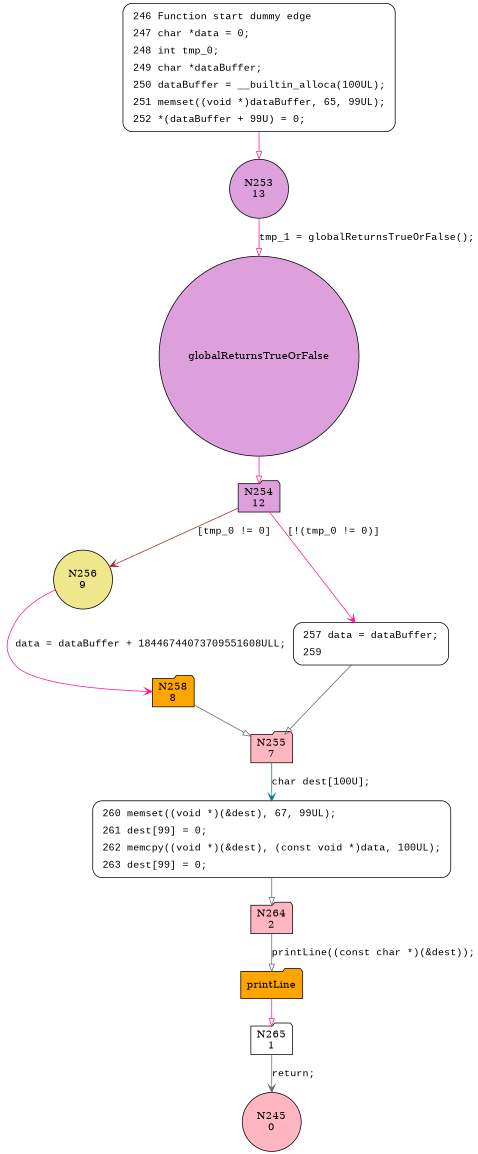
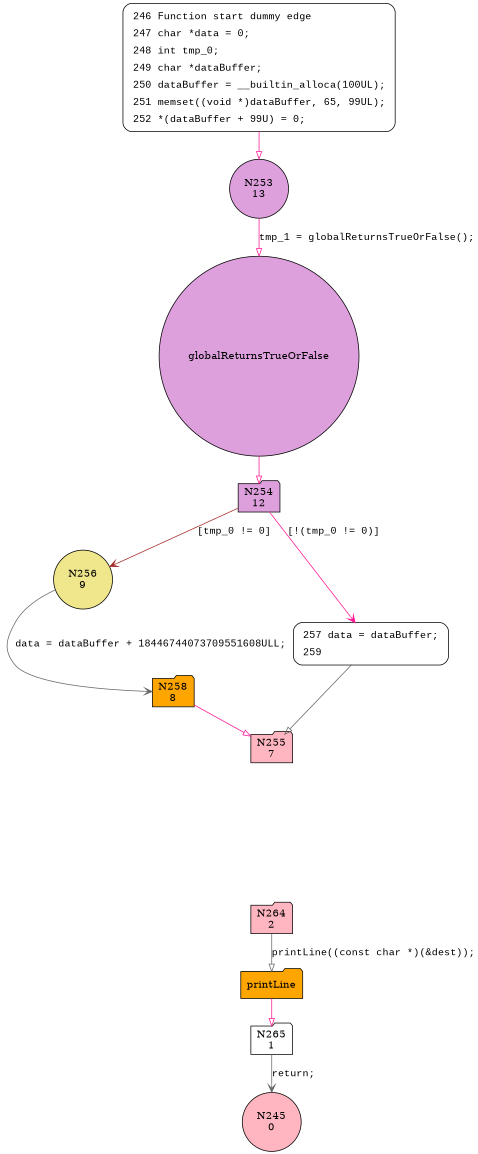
edge "N256 9" -> "N258 8": color deeppink -> gray40
edge "N258 8" -> "N255 7": color gray40 -> deeppink
node "260": removed
